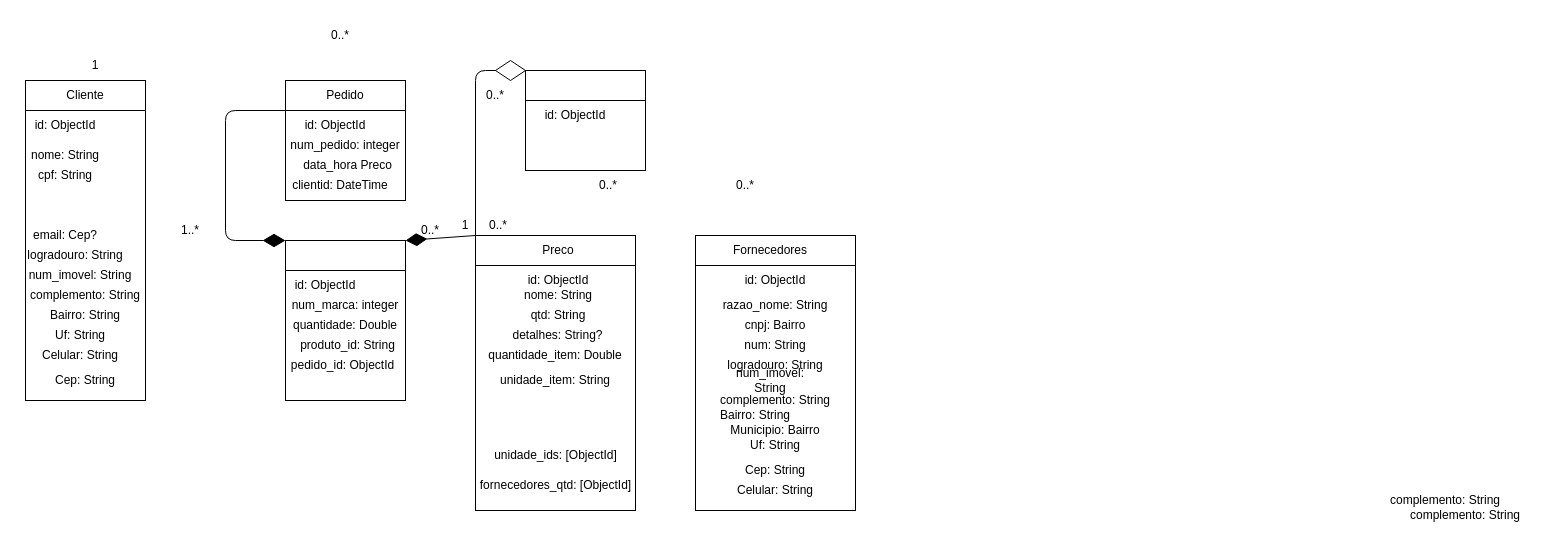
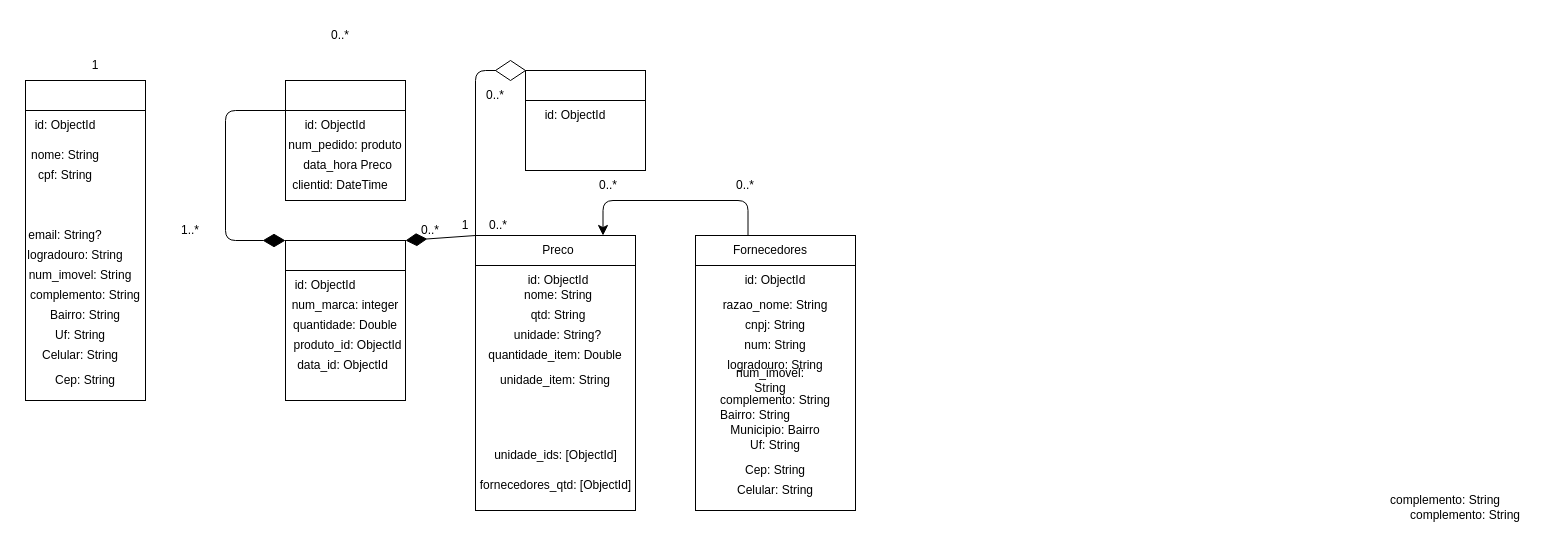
node "Cliente": removed
node "Pedido": removed
node "num_pedido: integer": label "num_pedido: integer" -> "num_pedido: produto"
edge "Fornecedores" -> "Preco": added
node "email: Cep?": label "email: Cep?" -> "email: String?"
node "cnpj: Bairro": label "cnpj: Bairro" -> "cnpj: String"
node "detalhes: String?": label "detalhes: String?" -> "unidade: String?"
node "produto_id: String": label "produto_id: String" -> "produto_id: ObjectId"
node "pedido_id: ObjectId": label "pedido_id: ObjectId" -> "data_id: ObjectId"
